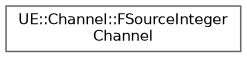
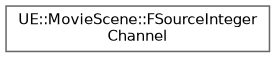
node "UE::Channel::FSourceInteger Channel": label "UE::Channel::FSourceInteger Channel" -> "UE::MovieScene::FSourceInteger Channel"
